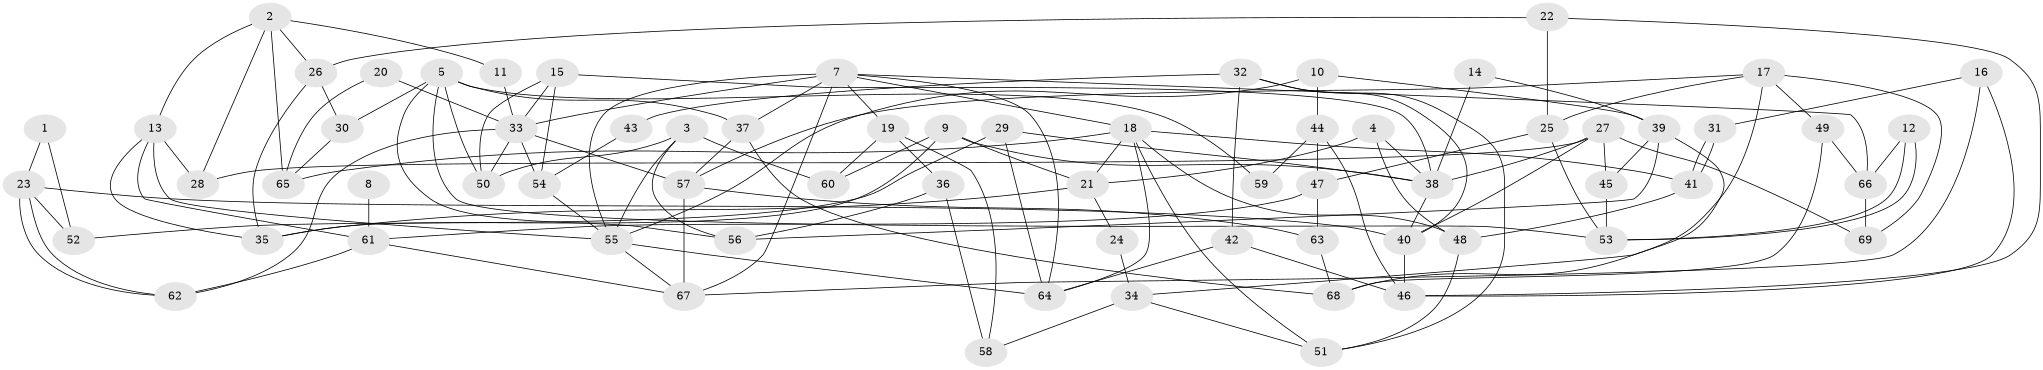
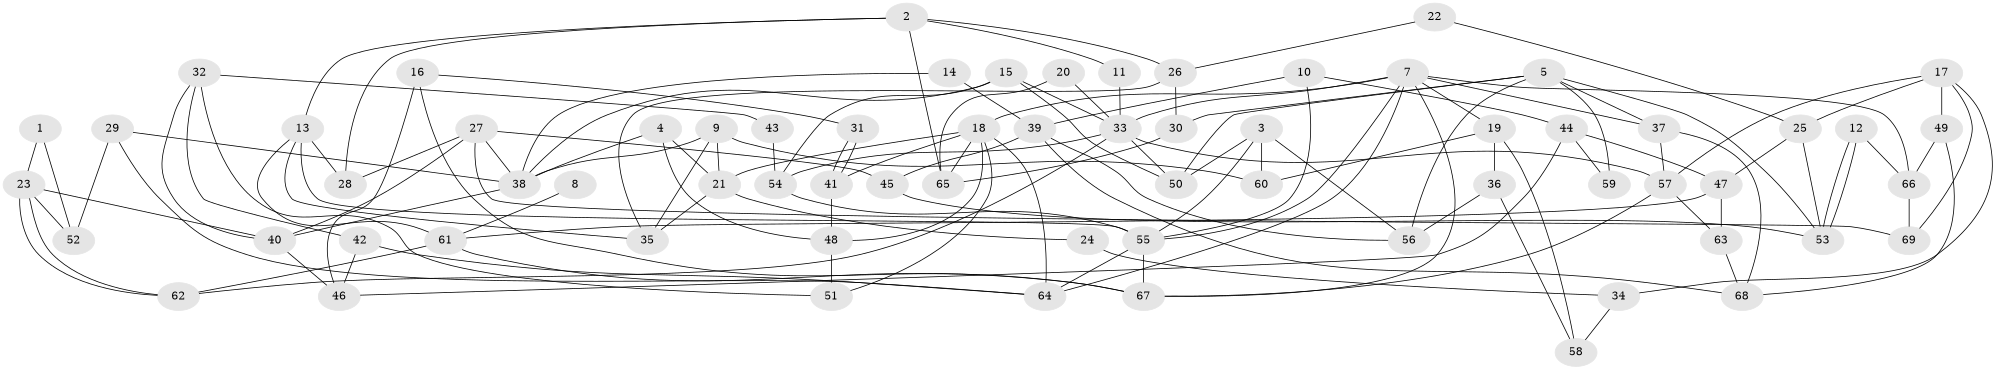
edge "22" -- "46": removed
edge "34" -- "51": removed
